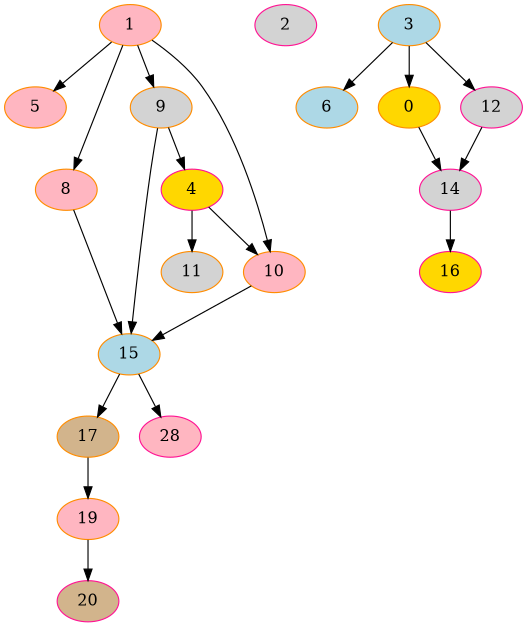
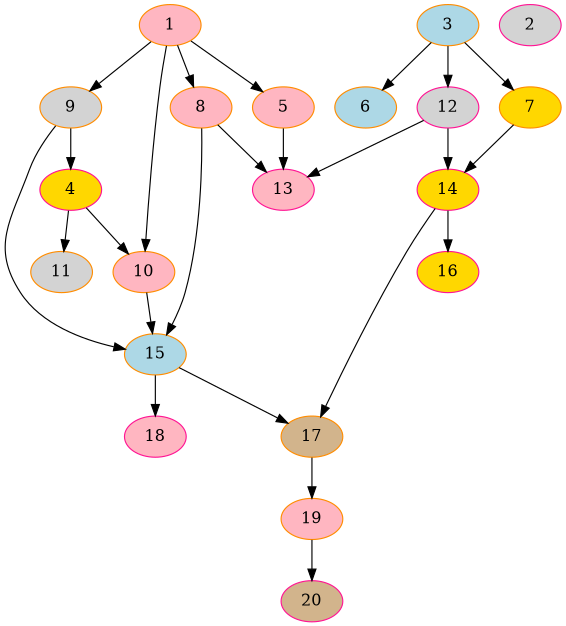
node "0": label "0" -> "7"
node "13": added
node "14": fillcolor lightgrey -> gold
edge "14" -> "17": added
node "28": label "28" -> "18"
